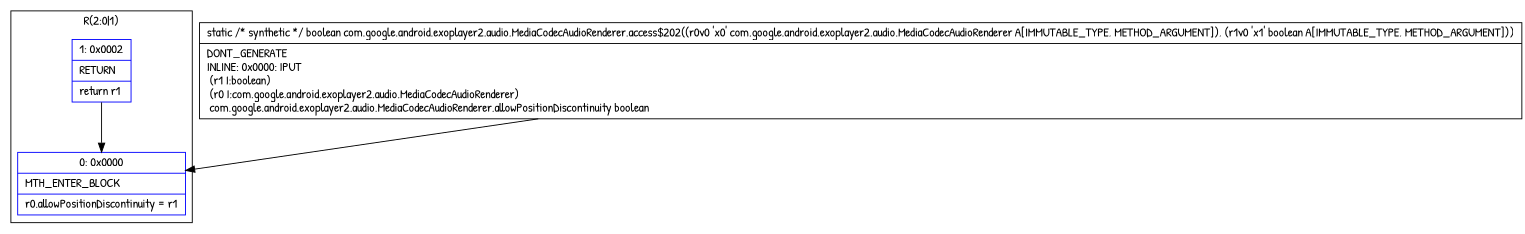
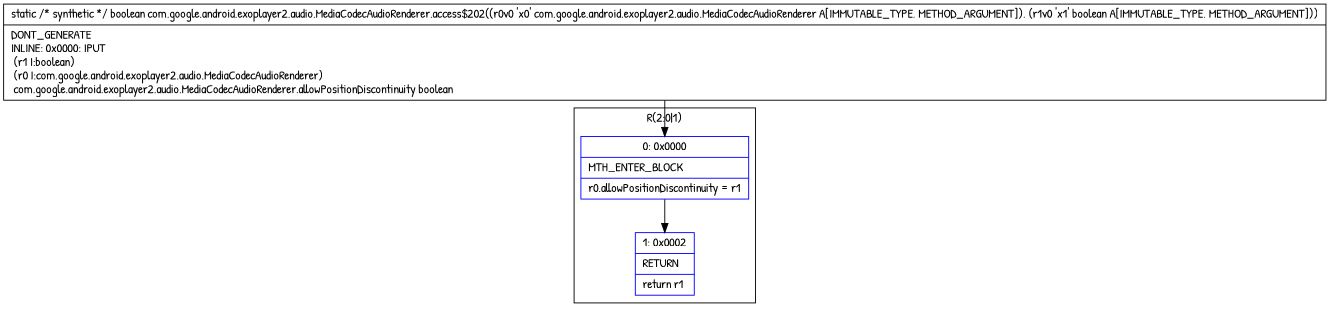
edge "1: 0x0002" -> "0: 0x0000": reversed
